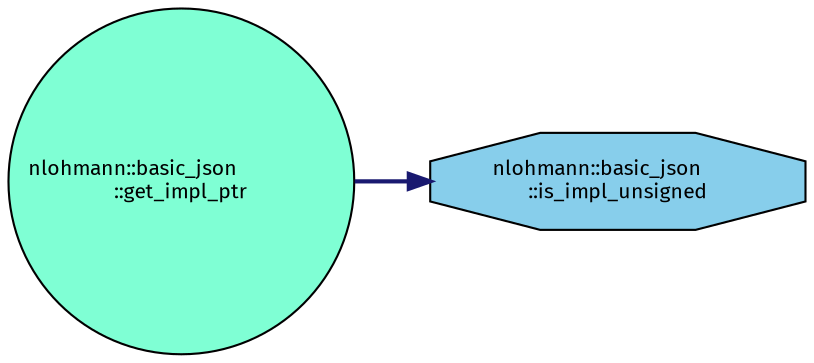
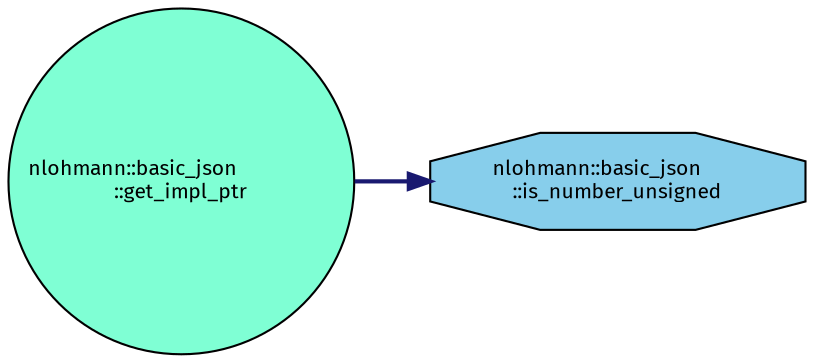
node "nlohmann::basic_json ::is_impl_unsigned": label "nlohmann::basic_json ::is_impl_unsigned" -> "nlohmann::basic_json ::is_number_unsigned"
